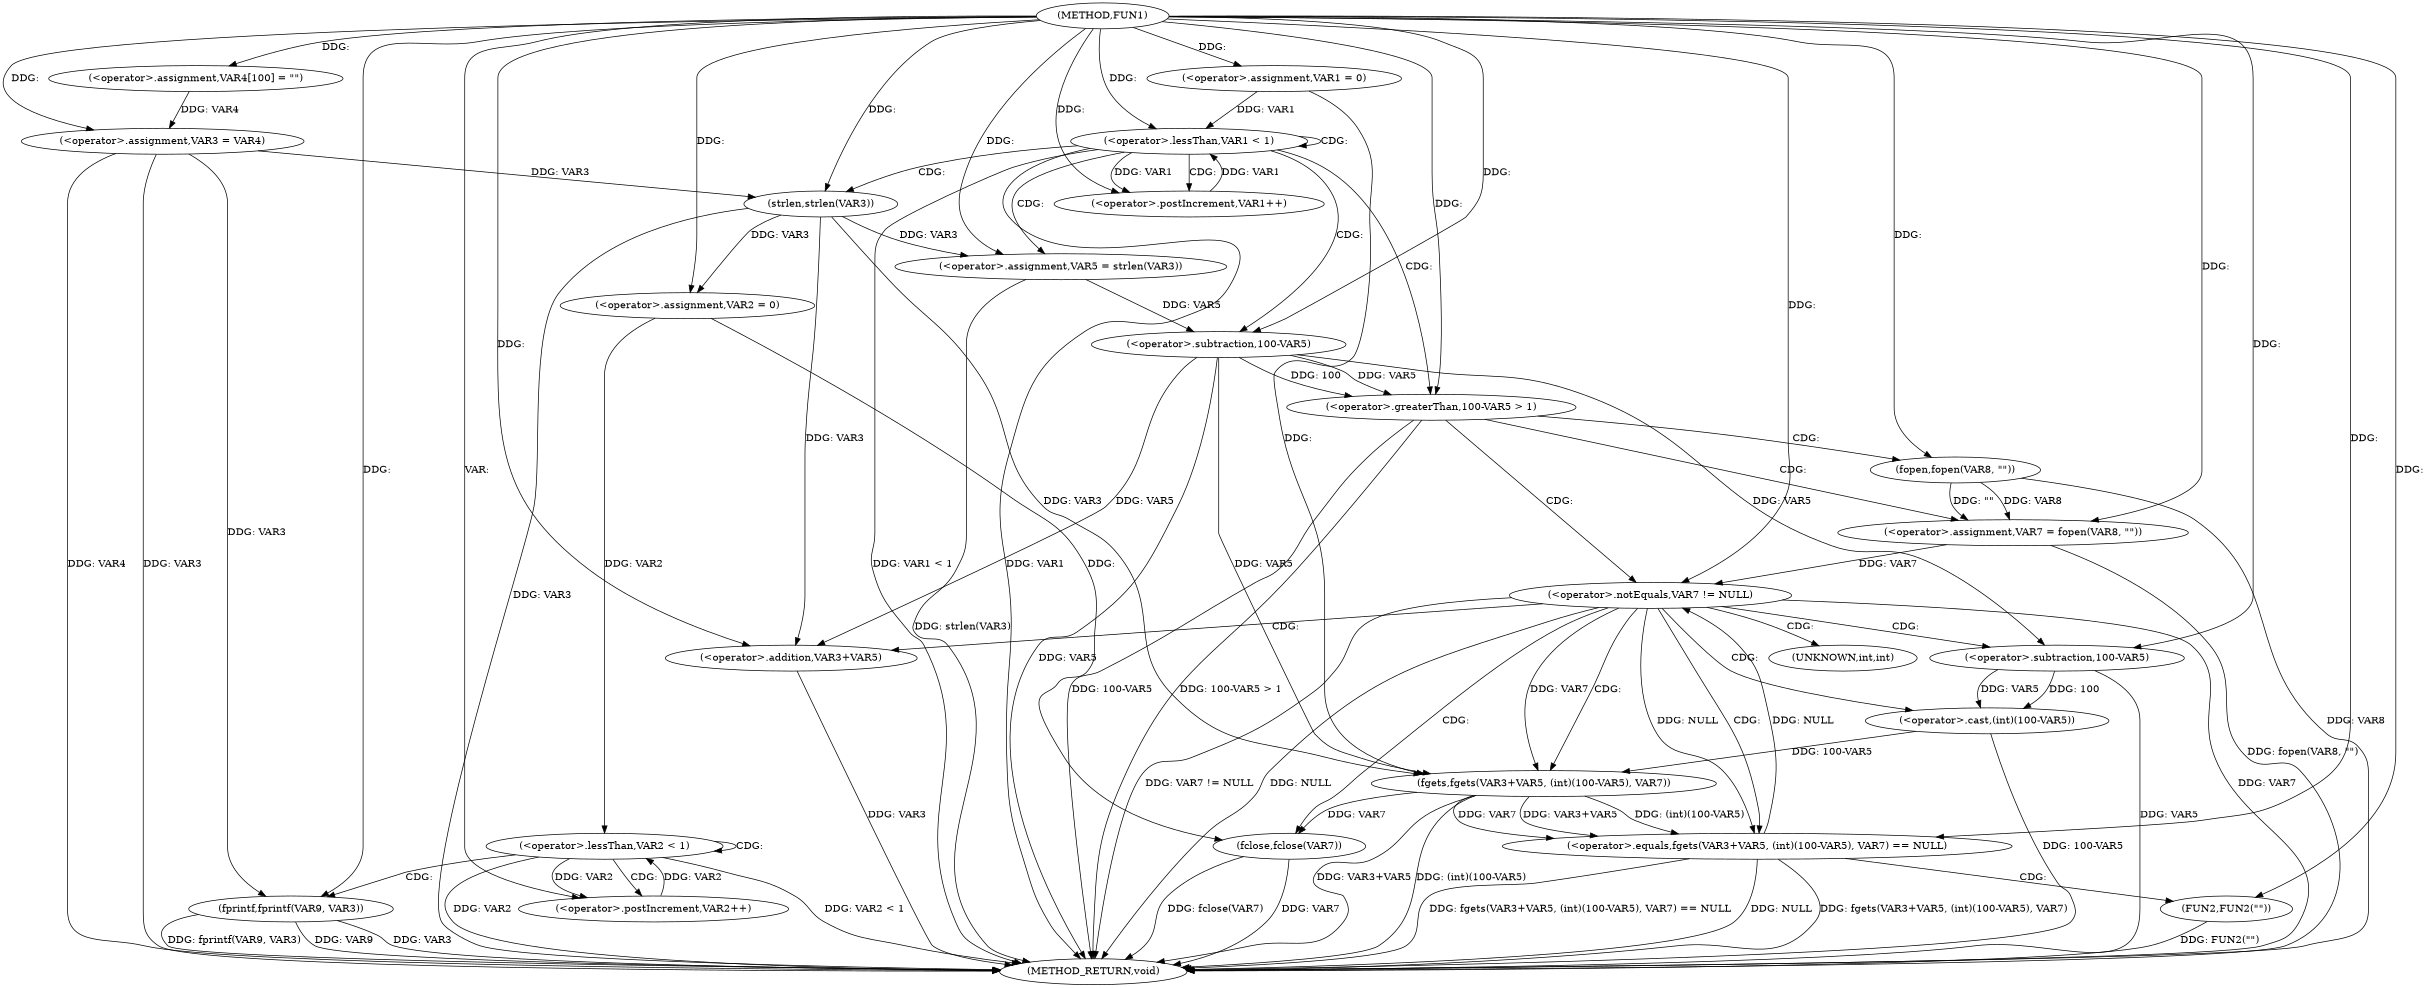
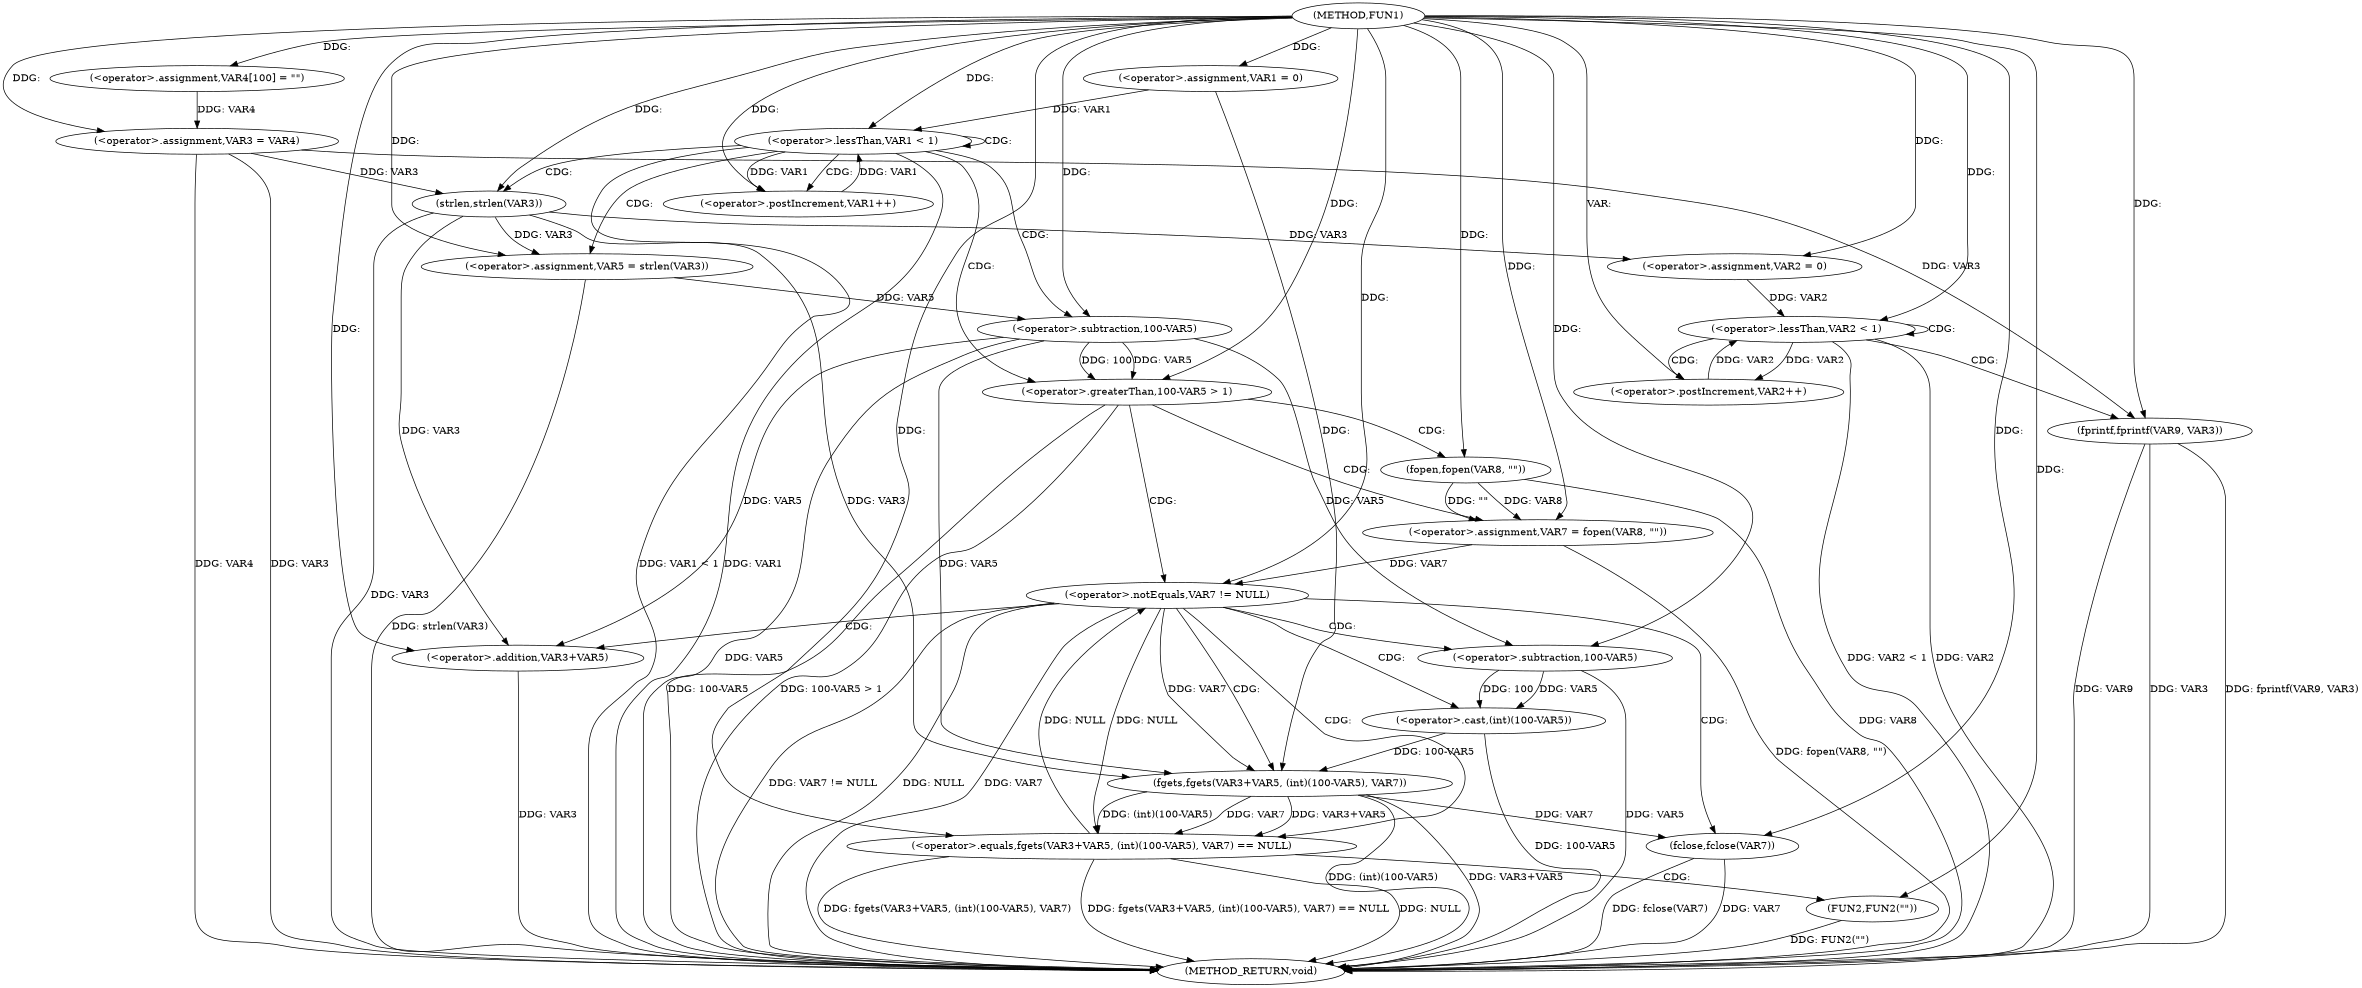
edge "(METHOD,FUN1)" -> "(<operator>.lessThan,VAR2 < 1)": added, label "DDG:"
edge "(<operator>.assignment,VAR2 = 0)" -> "(fclose,fclose(VAR7))": now "(METHOD,FUN1)" -> "(fclose,fclose(VAR7))"
node "(UNKNOWN,int,int)": removed
